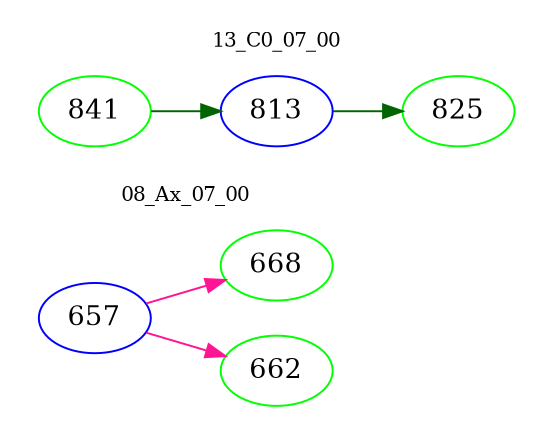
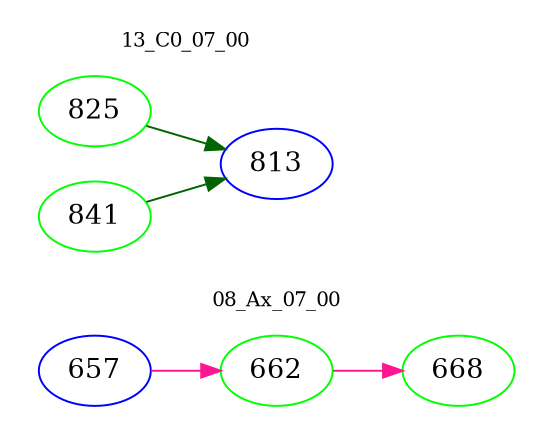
edge "813" -> "825": reversed
edge "657" -> "668": now "662" -> "668"
